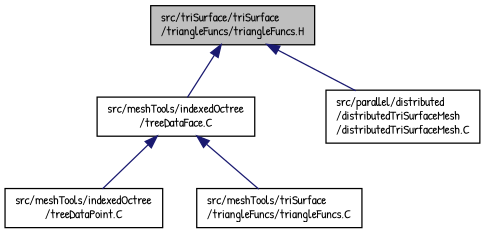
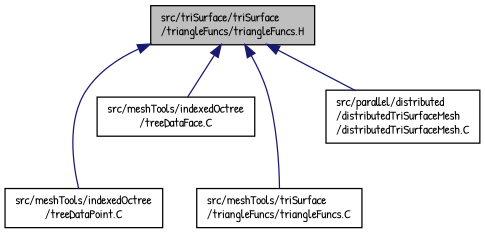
edge "src/meshTools/indexedOctree /treeDataPoint.C" -> "src/meshTools/indexedOctree /treeDataFace.C": now "src/meshTools/indexedOctree /treeDataPoint.C" -> "src/triSurface/triSurface /triangleFuncs/triangleFuncs.H"
edge "src/meshTools/triSurface /triangleFuncs/triangleFuncs.C" -> "src/meshTools/indexedOctree /treeDataFace.C": now "src/meshTools/triSurface /triangleFuncs/triangleFuncs.C" -> "src/triSurface/triSurface /triangleFuncs/triangleFuncs.H"
